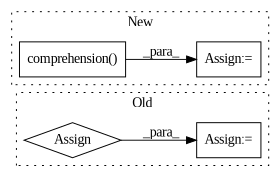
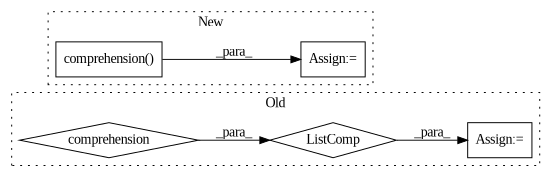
node "Assign": label "Assign" -> "ListComp"
node "comprehension": added
